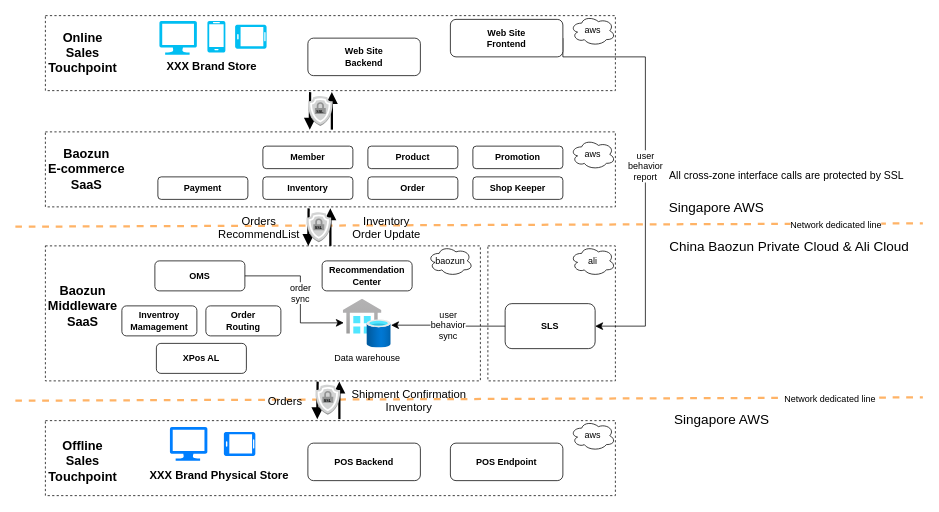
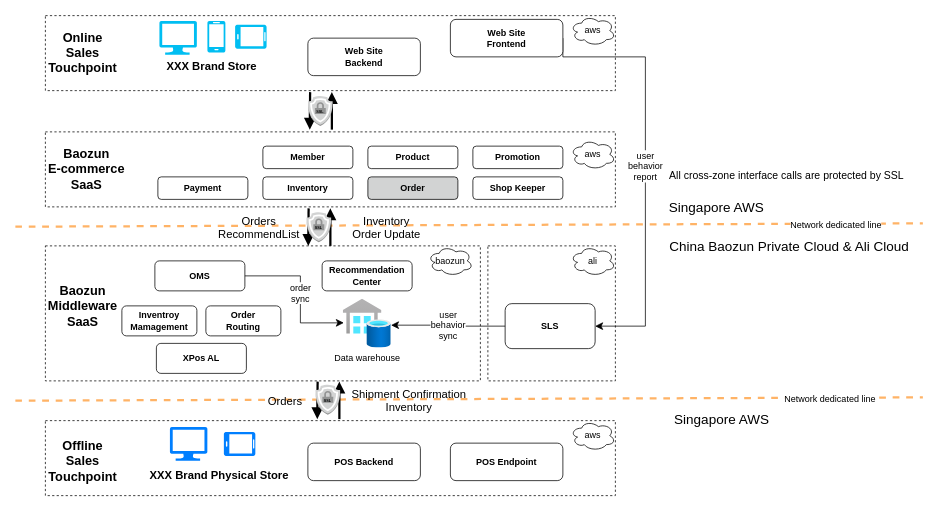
node "Order": fillcolor #ffffff -> #d2d3d3
